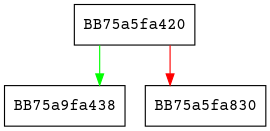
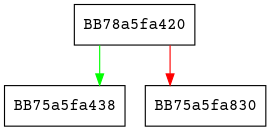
node "BB75a5fa420": label "BB75a5fa420" -> "BB78a5fa420"
node "BB75a9fa438": label "BB75a9fa438" -> "BB75a5fa438"
